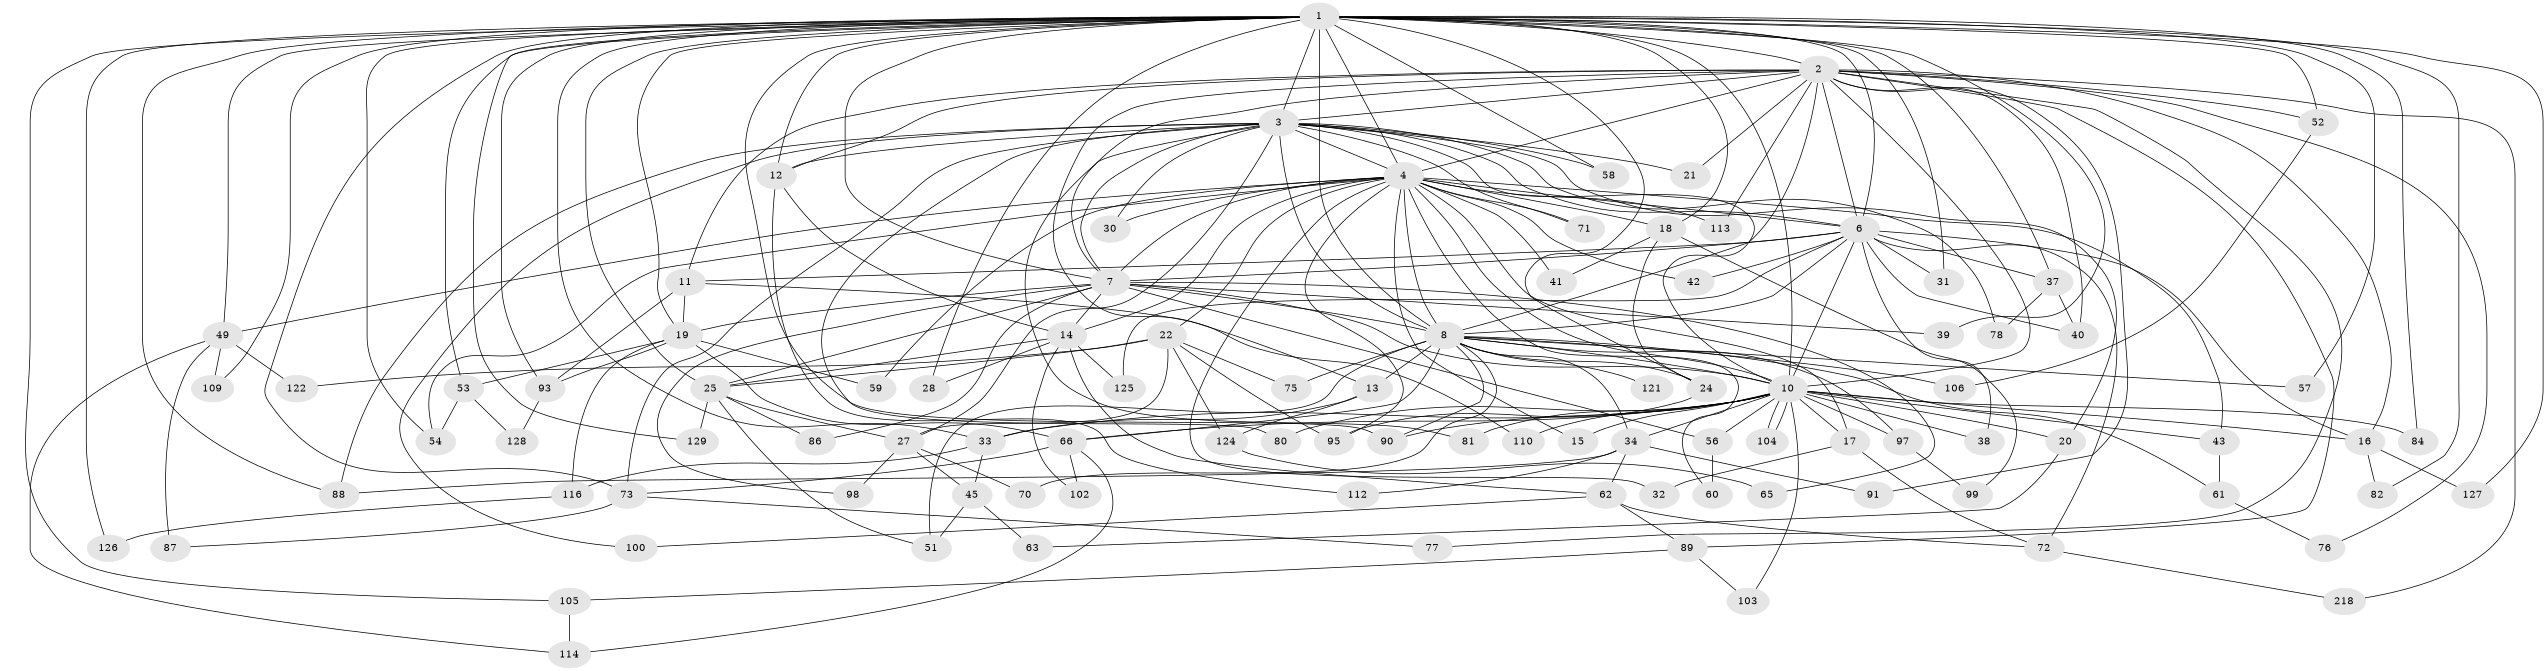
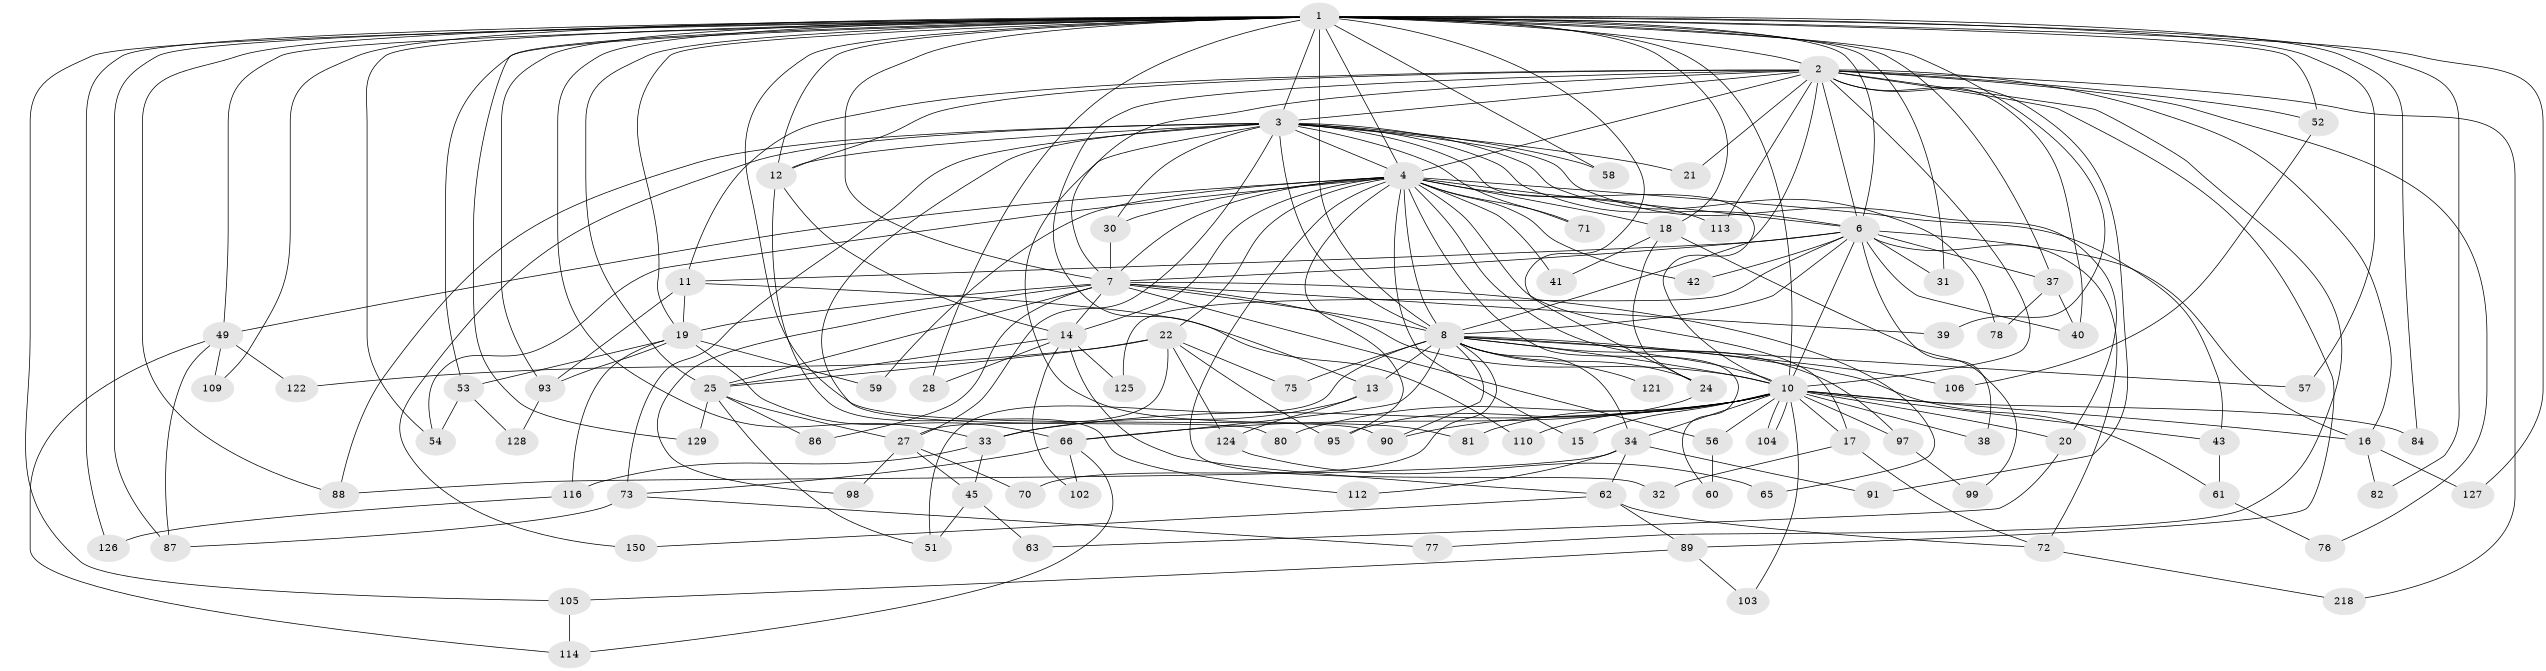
edge "1" -- "73": now "1" -- "87"
edge "3" -- "7": now "30" -- "7"
node "100": label "100" -> "150"
